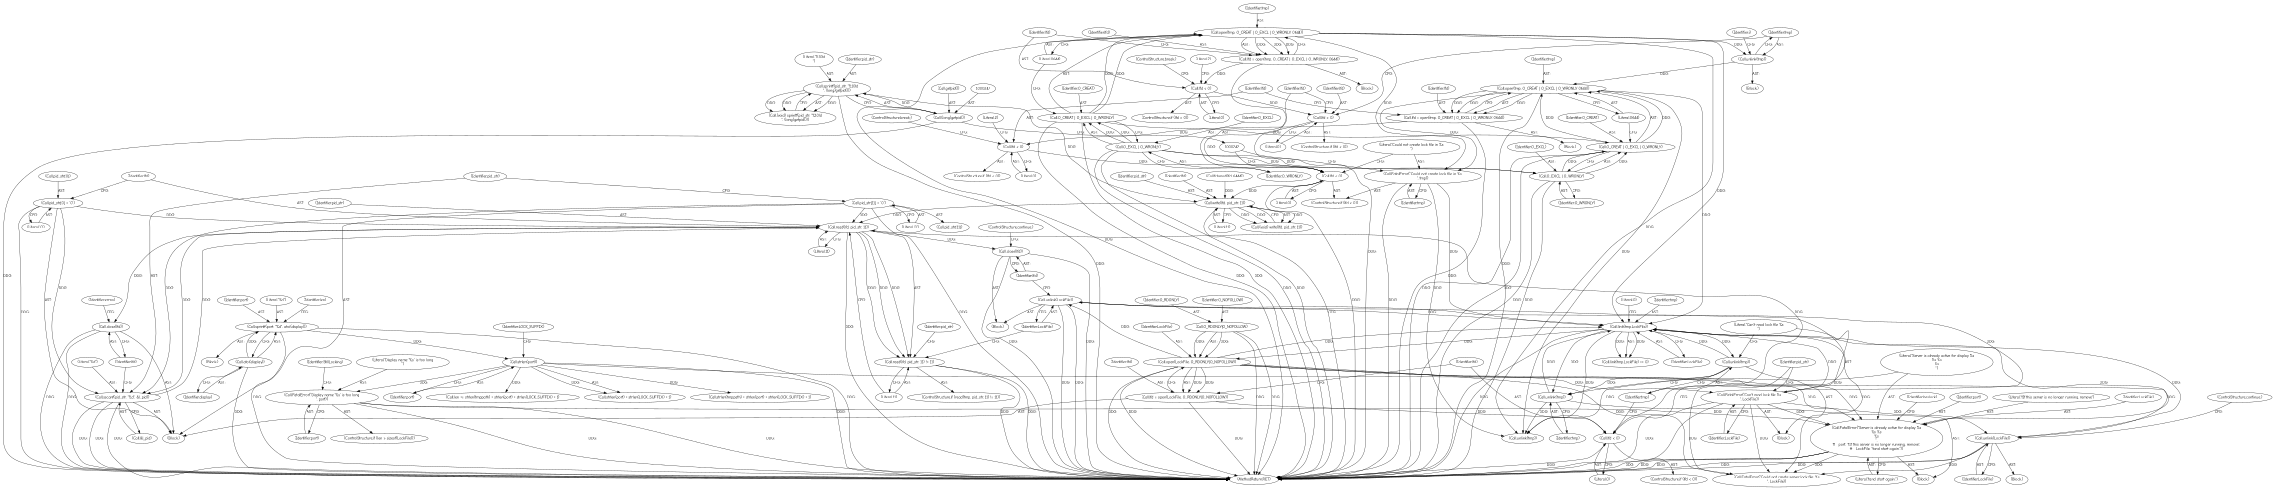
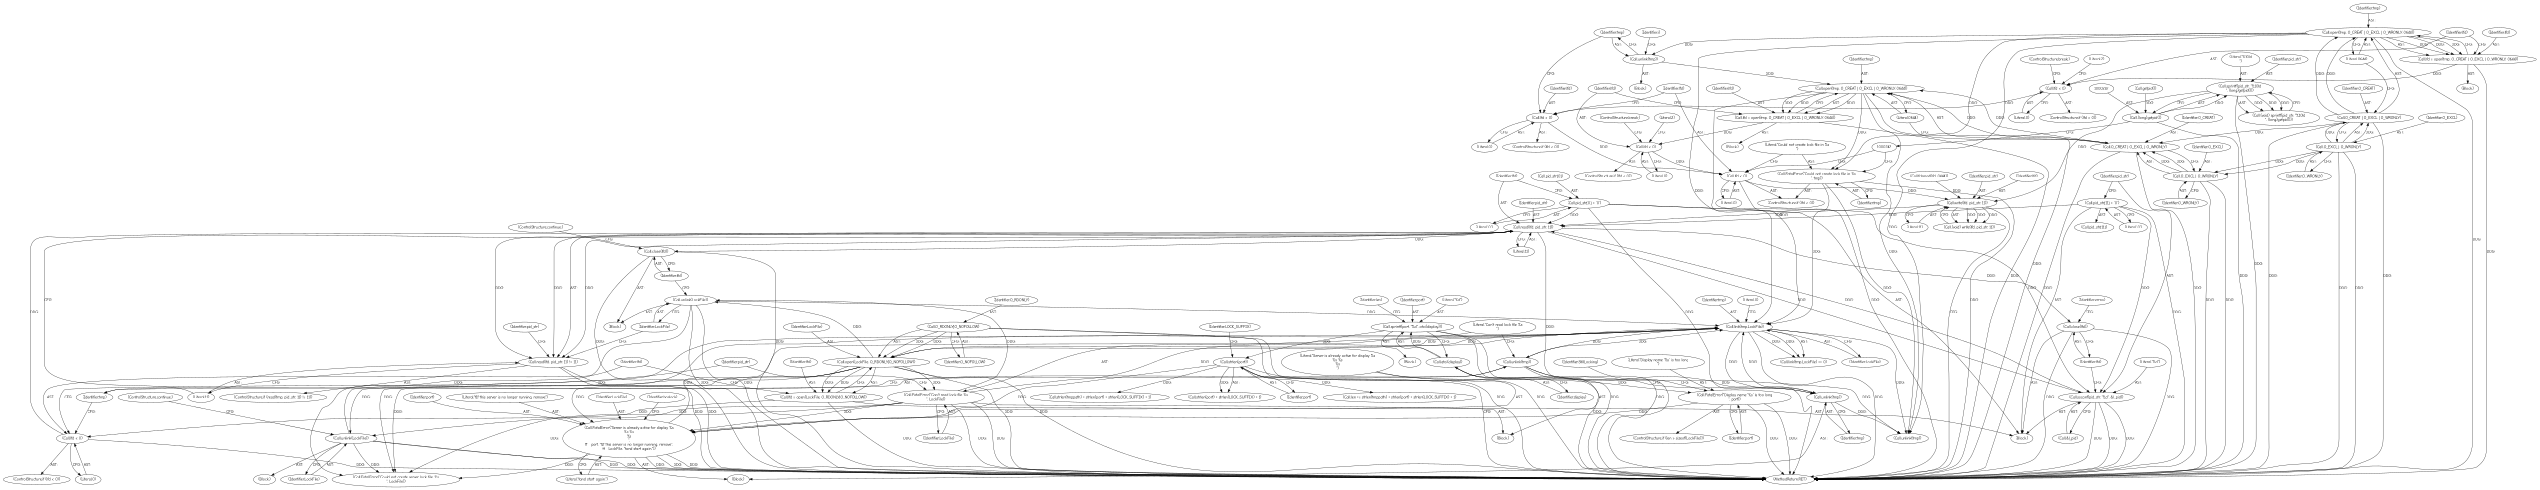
edge "(Call,getpid())" -> "(Call,(long)getpid())": label "AST: " -> "DDG: "
node "(Call,fchmod(lfd, 6444))": label "(Call,fchmod(lfd, 6444))" -> "(Call,fchmod(lfd, 0444))"
edge "(Call,O_RDONLY|O_NOFOLLOW)" -> "(Identifier,O_NOFOLLOW)": added, label "CFG:"
edge "(Call,strlen(port))" -> "(MethodReturn,RET)": label "DDG: " -> "CFG: "
